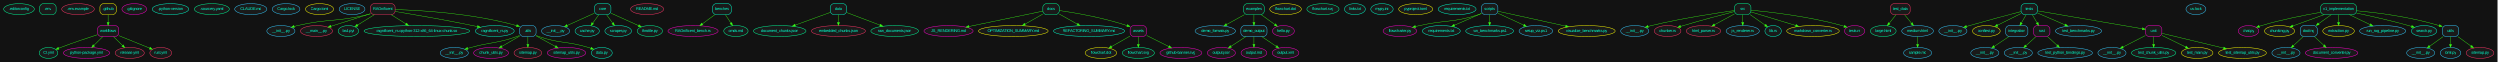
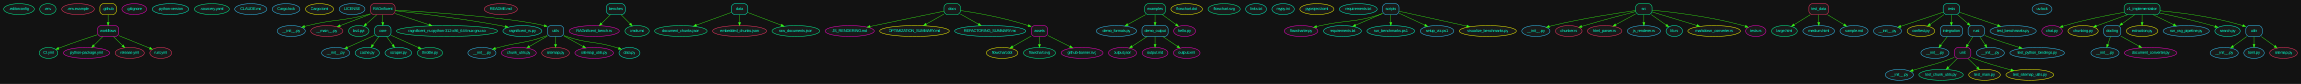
node ".env": shape box -> ellipse
edge "RAGnificent" -> "core": added
edge "tests" -> "unit": now "rust" -> "unit"
node "ragnificent_rs.cpython-312-x86_64-linux-chunk.so": label "ragnificent_rs.cpython-312-x86_64-linux-chunk.so" -> "ragnificent_rs.cpython-312-x86_64-linux-gnu.so"
node "rust": color #ff00cc -> #33ccff
edge "medium.html" -> "sample.md": now "test_data" -> "sample.md"
